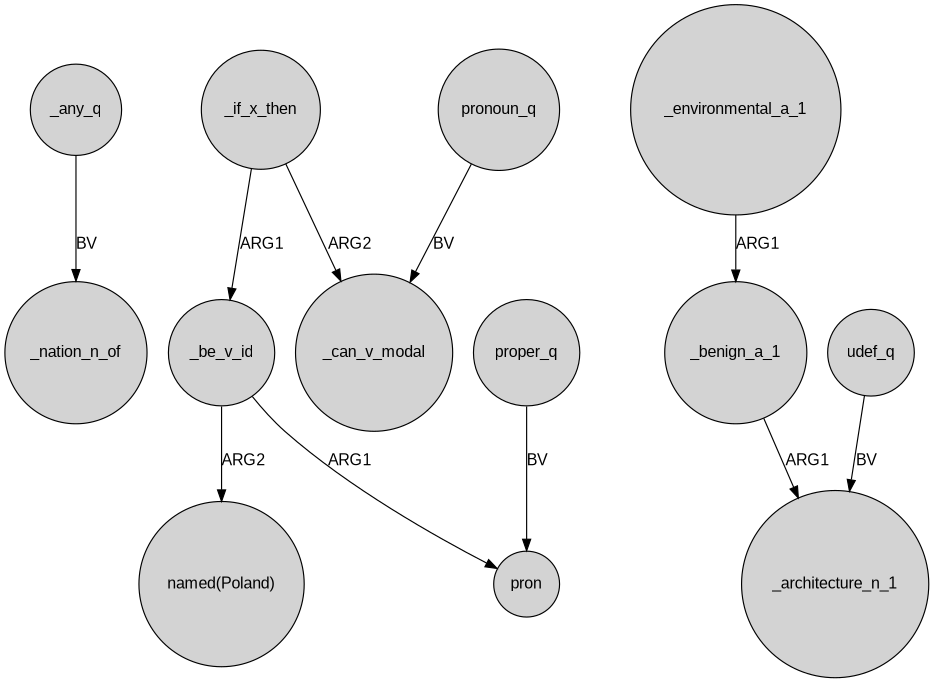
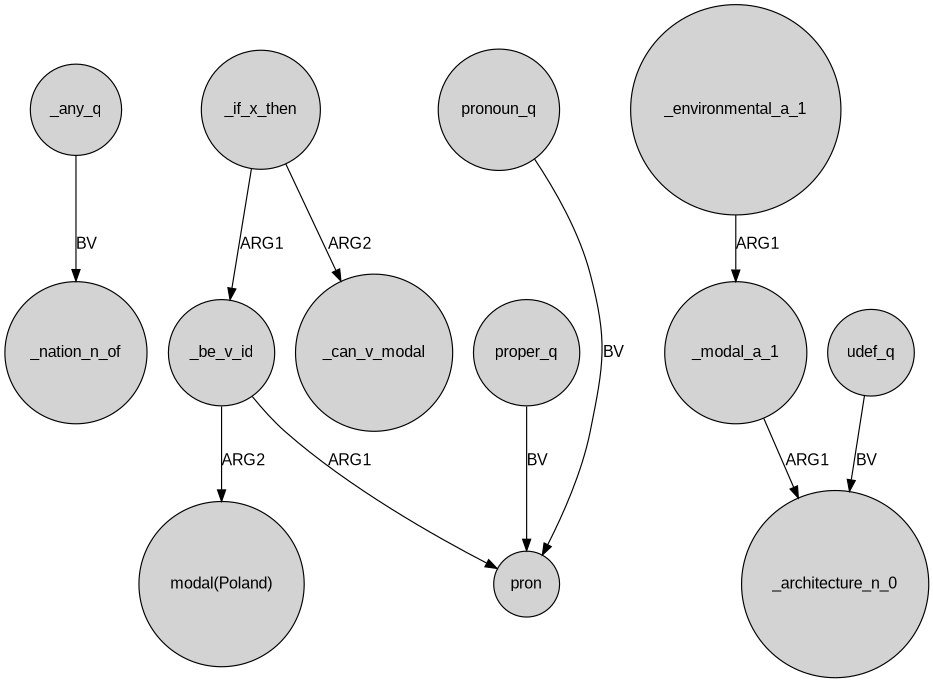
edge "pronoun_q" -> "_can_v_modal": now "pronoun_q" -> "pron"
node "_benign_a_1": label "_benign_a_1" -> "_modal_a_1"
node "named(Poland)": label "named(Poland)" -> "modal(Poland)"
node "_architecture_n_1": label "_architecture_n_1" -> "_architecture_n_0"
